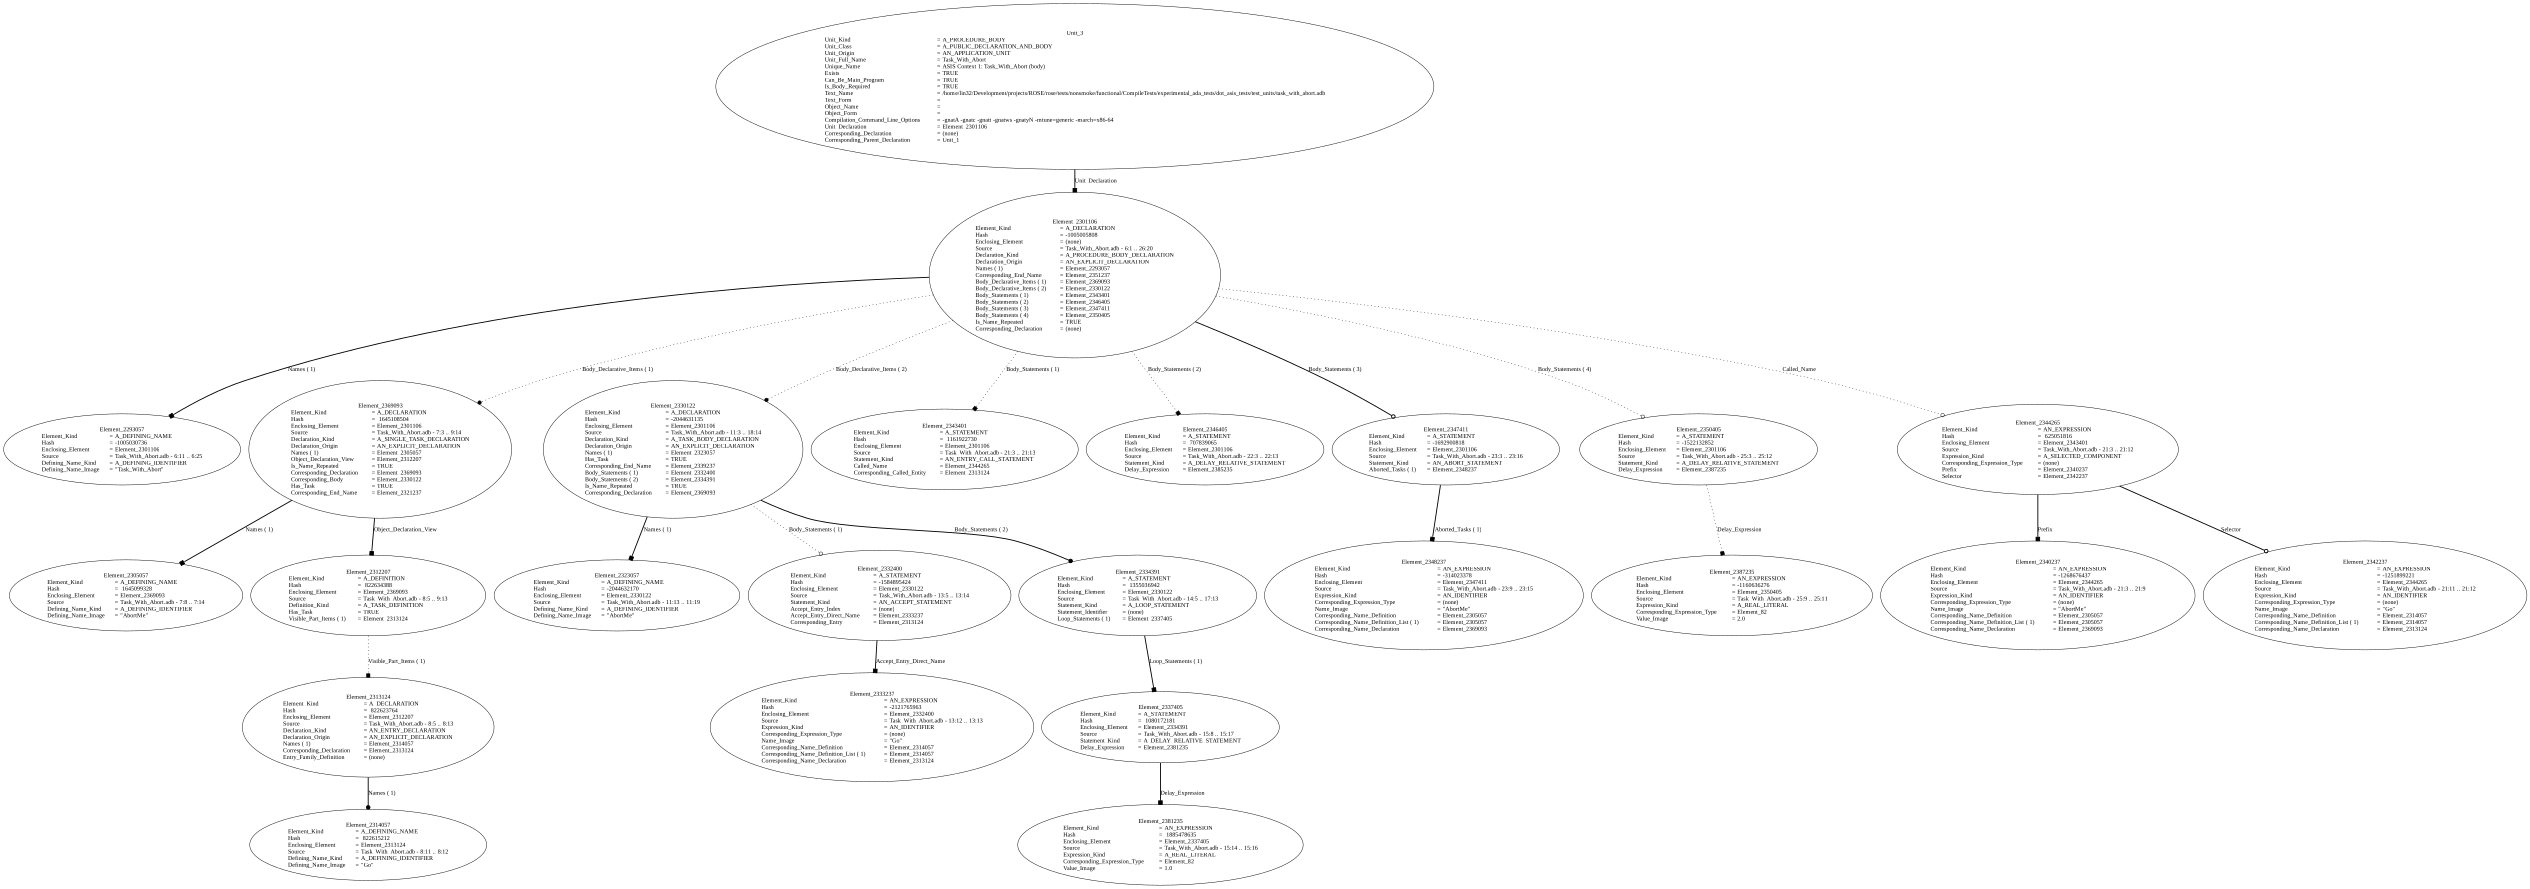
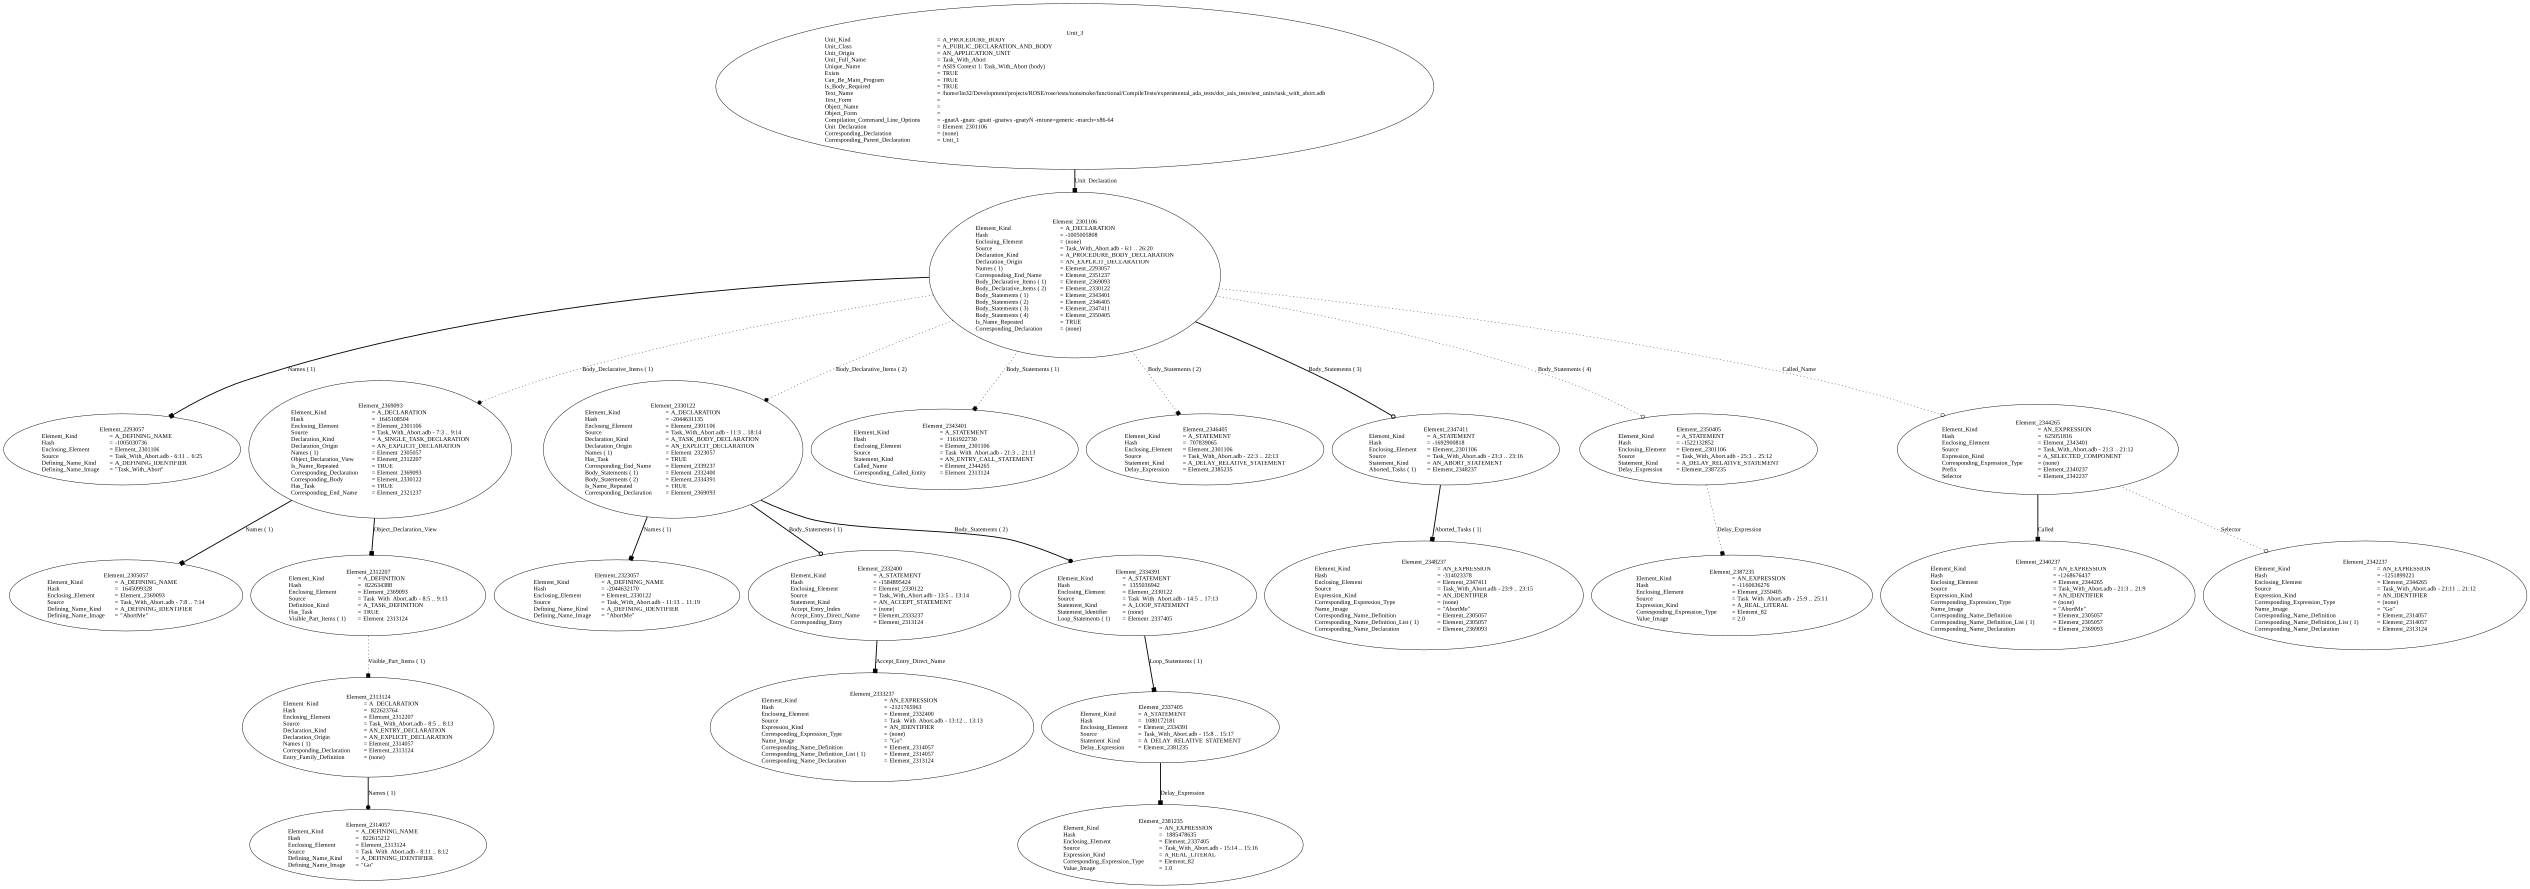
edge "Element_2344265" -> "Element_2342237": style bold -> dotted
edge "Element_2330122" -> "Element_2332400": style dotted -> bold
edge "Element_2344265" -> "Element_2340237": label "Prefix" -> "Called"
